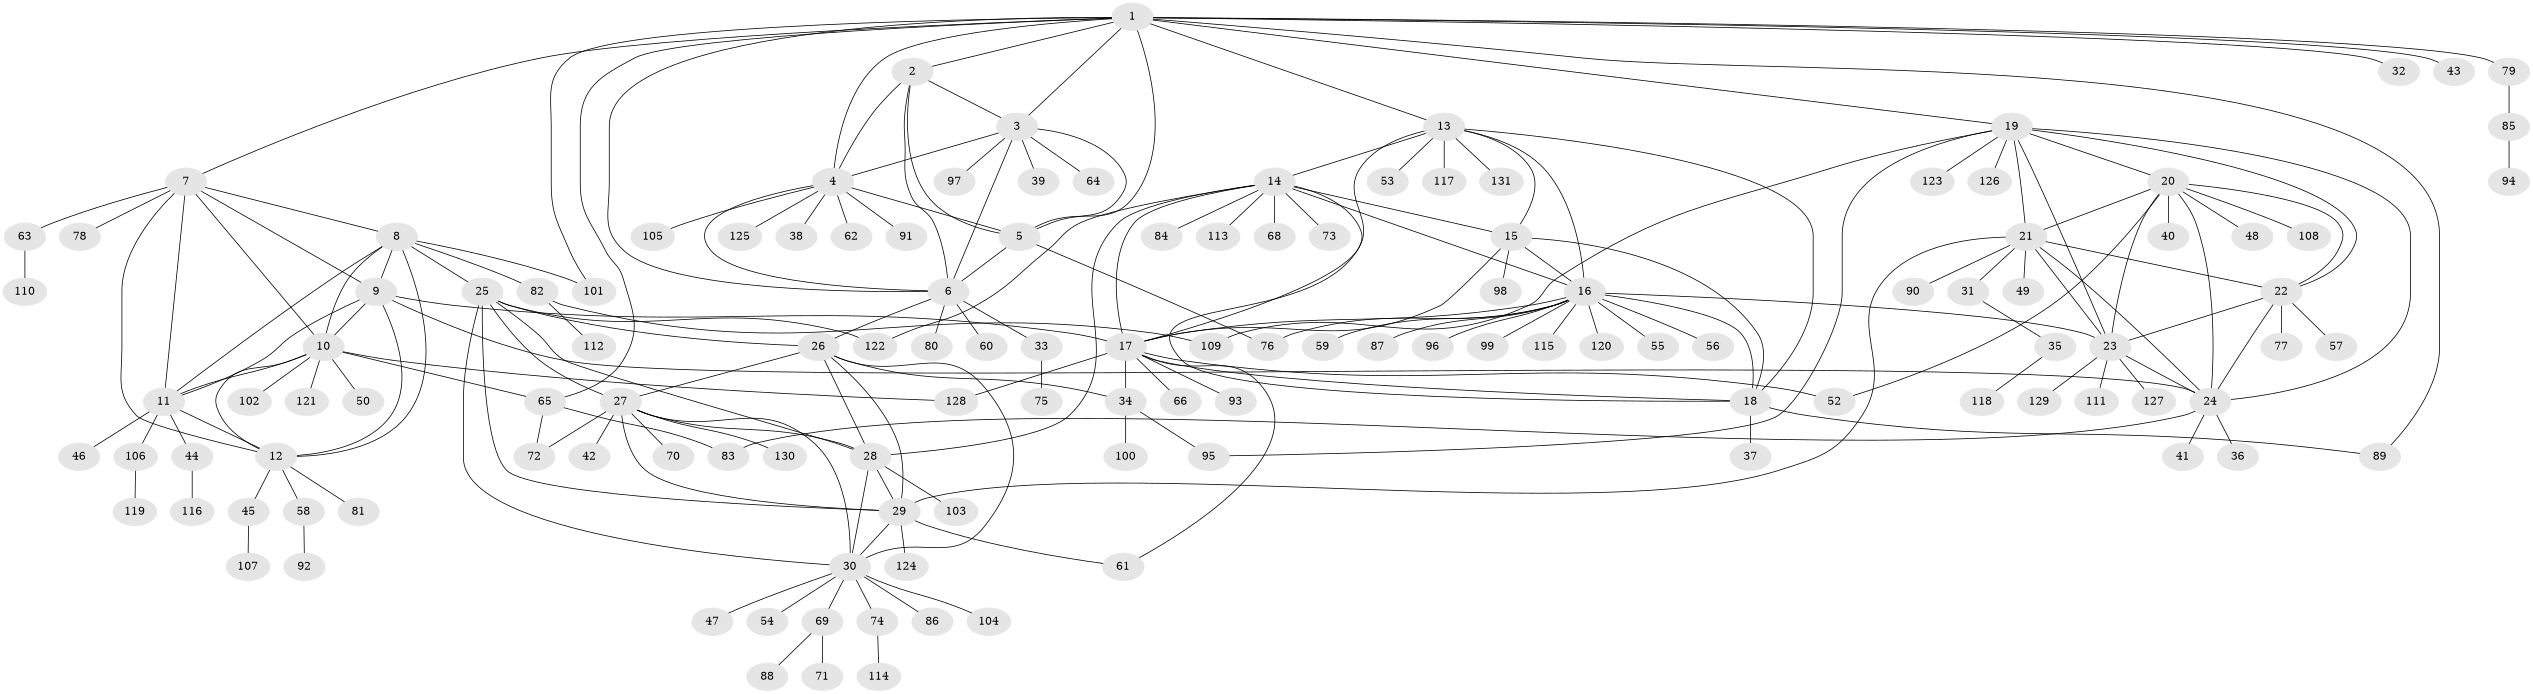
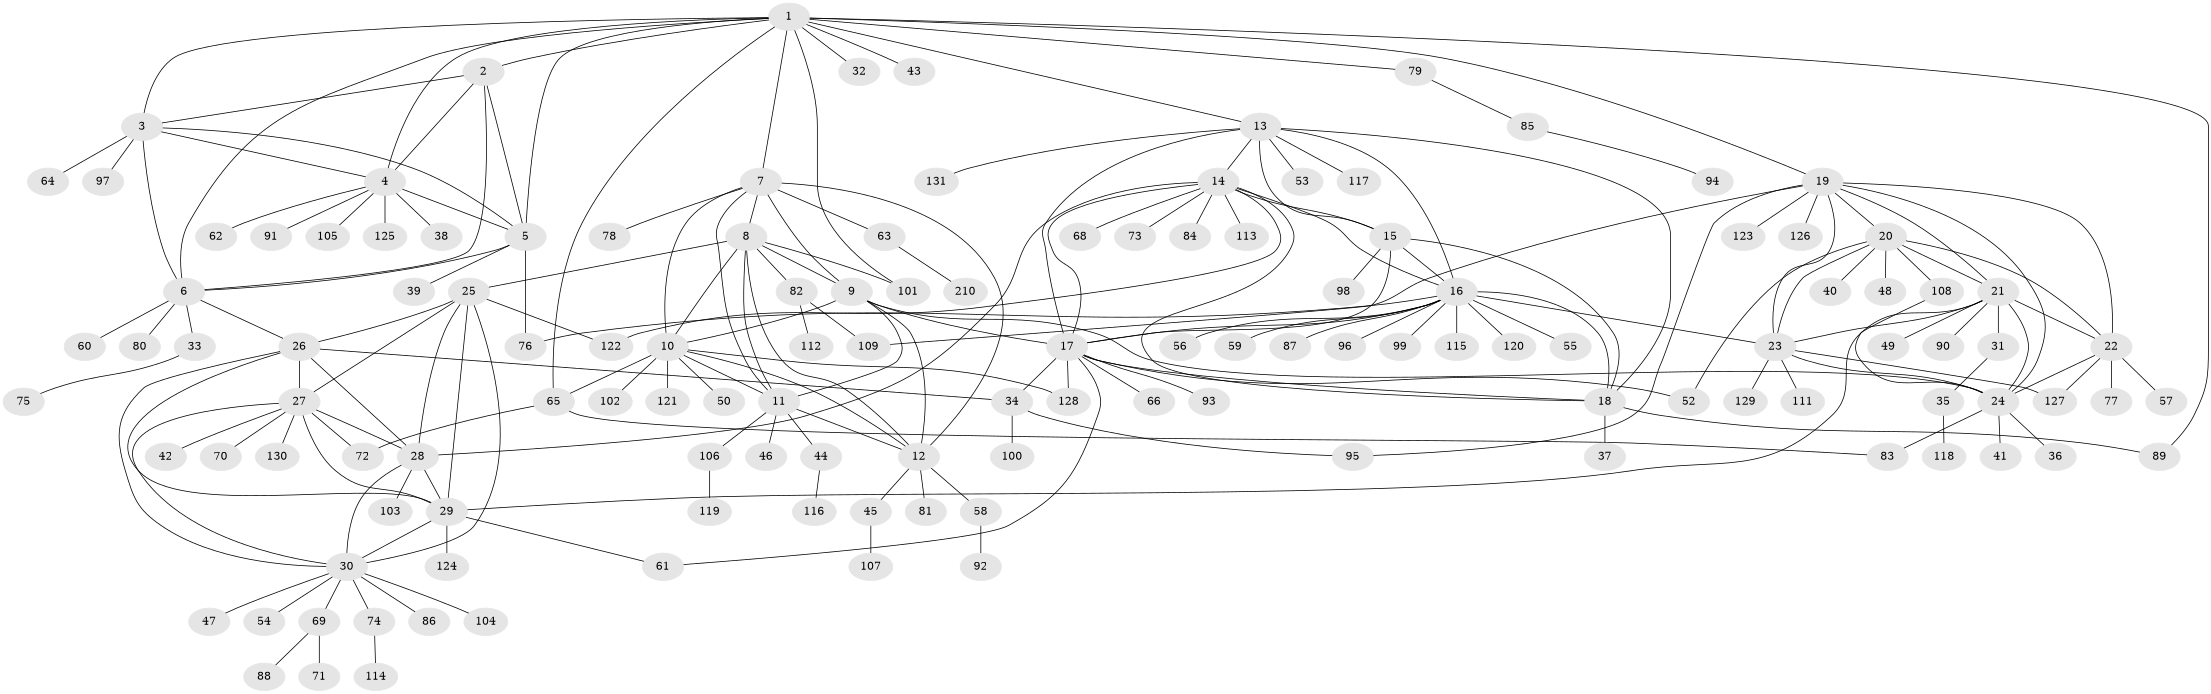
edge "3" -- "39": now "5" -- "39"
edge "4" -- "6": removed
edge "20" -- "24": now "108" -- "24"
node "110": label "110" -> "210"
edge "22" -- "23": now "22" -- "127"
